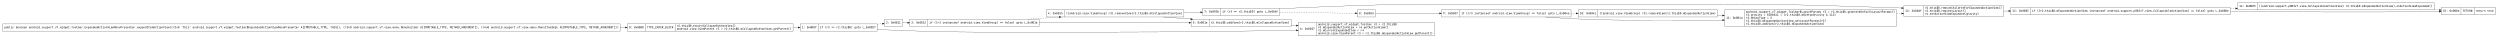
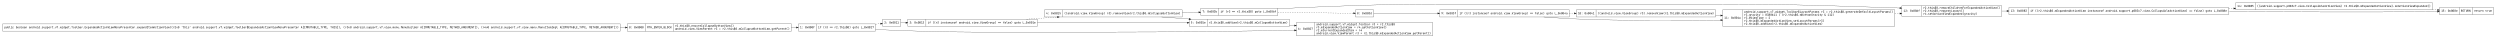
node "0: 0x0000": text "TYPE_ENTER_BLOCK" -> "MTH_ENTER_BLOCK"
